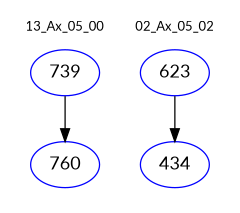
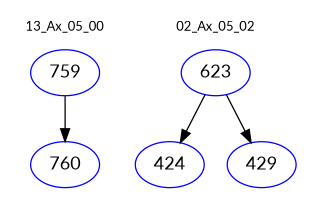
node "739": label "739" -> "759"
node "434": label "434" -> "424"
node "429": added
